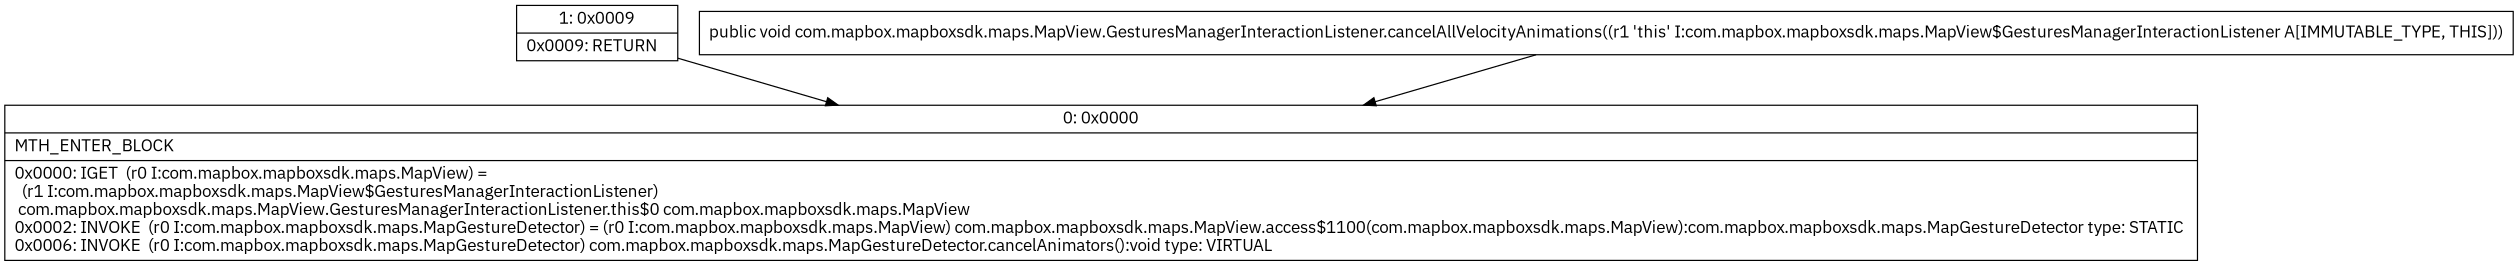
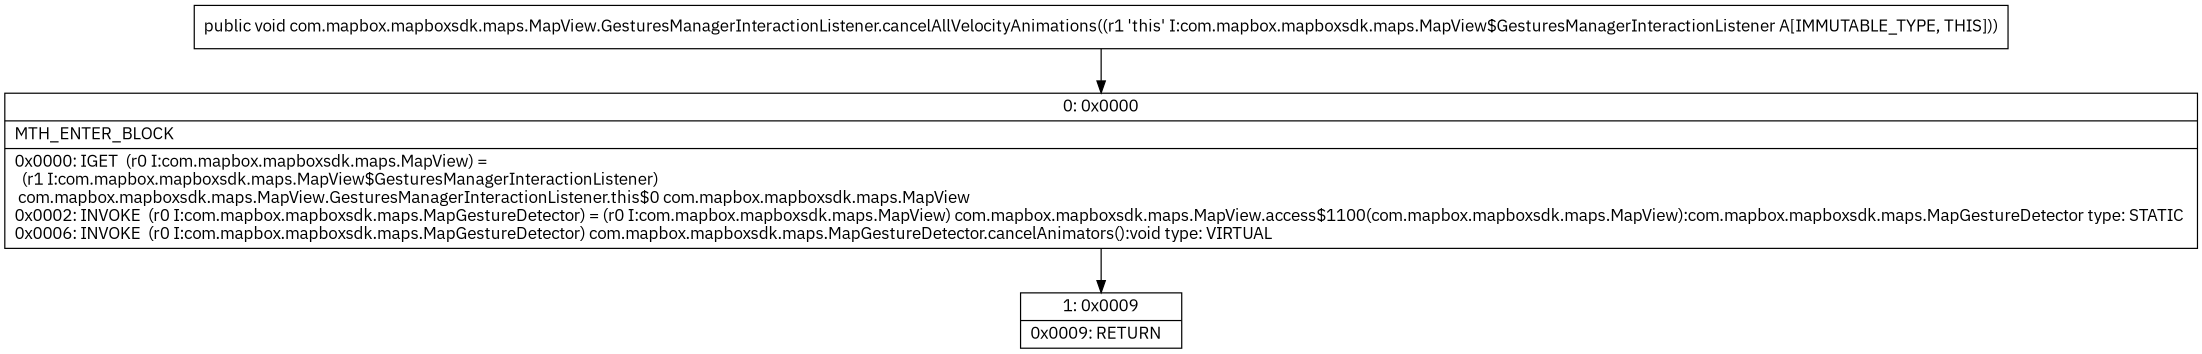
edge "1: 0x0009" -> "0: 0x0000": reversed
